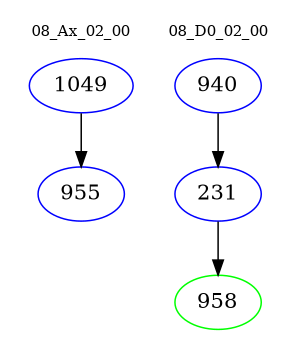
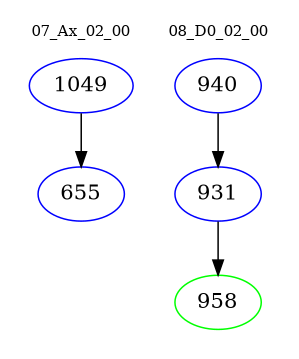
cluster "08_Ax_02_00": label "08_Ax_02_00" -> "07_Ax_02_00"
node "955": label "955" -> "655"
node "231": label "231" -> "931"
